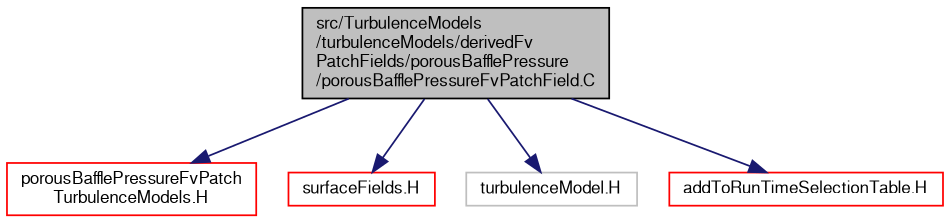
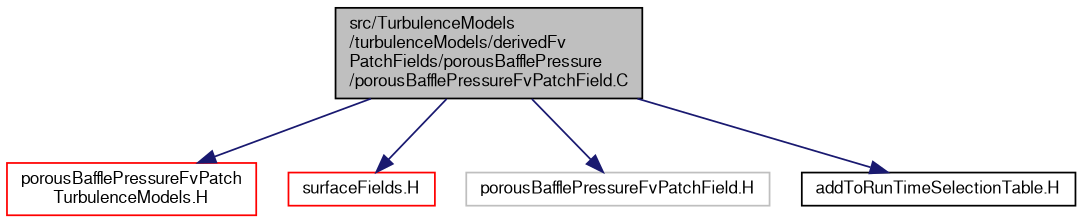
node "turbulenceModel.H": label "turbulenceModel.H" -> "porousBafflePressureFvPatchField.H"
node "addToRunTimeSelectionTable.H": color red -> black
